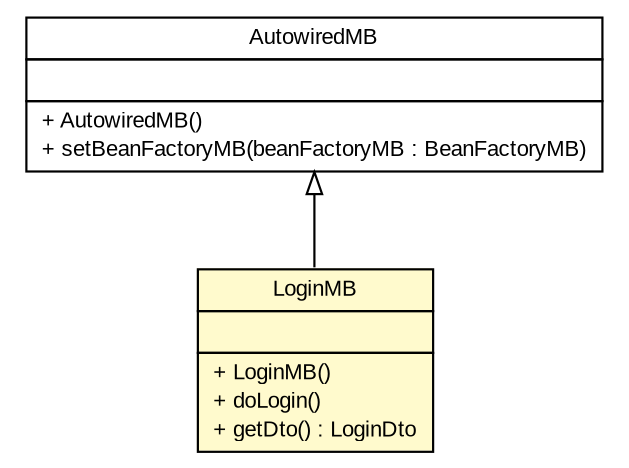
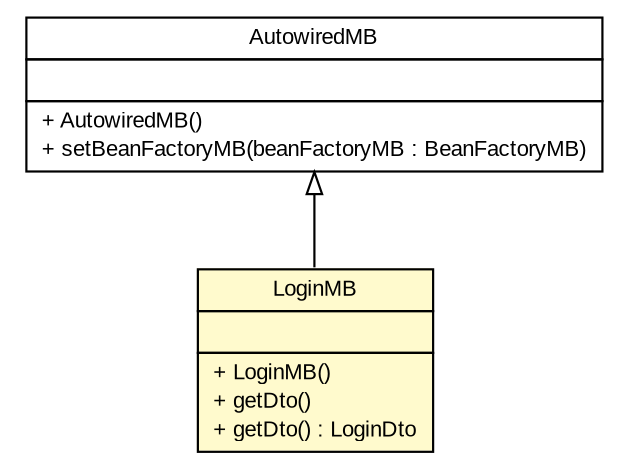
node "LoginMB": text "+ doLogin()" -> "+ getDto()"
